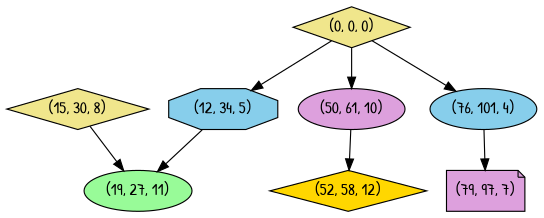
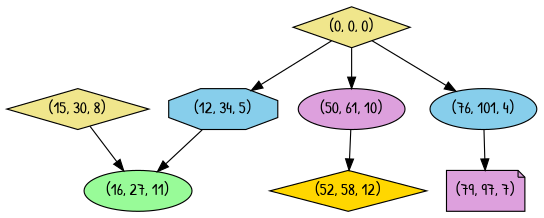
node "(19, 27, 11)": label "(19, 27, 11)" -> "(16, 27, 11)"
